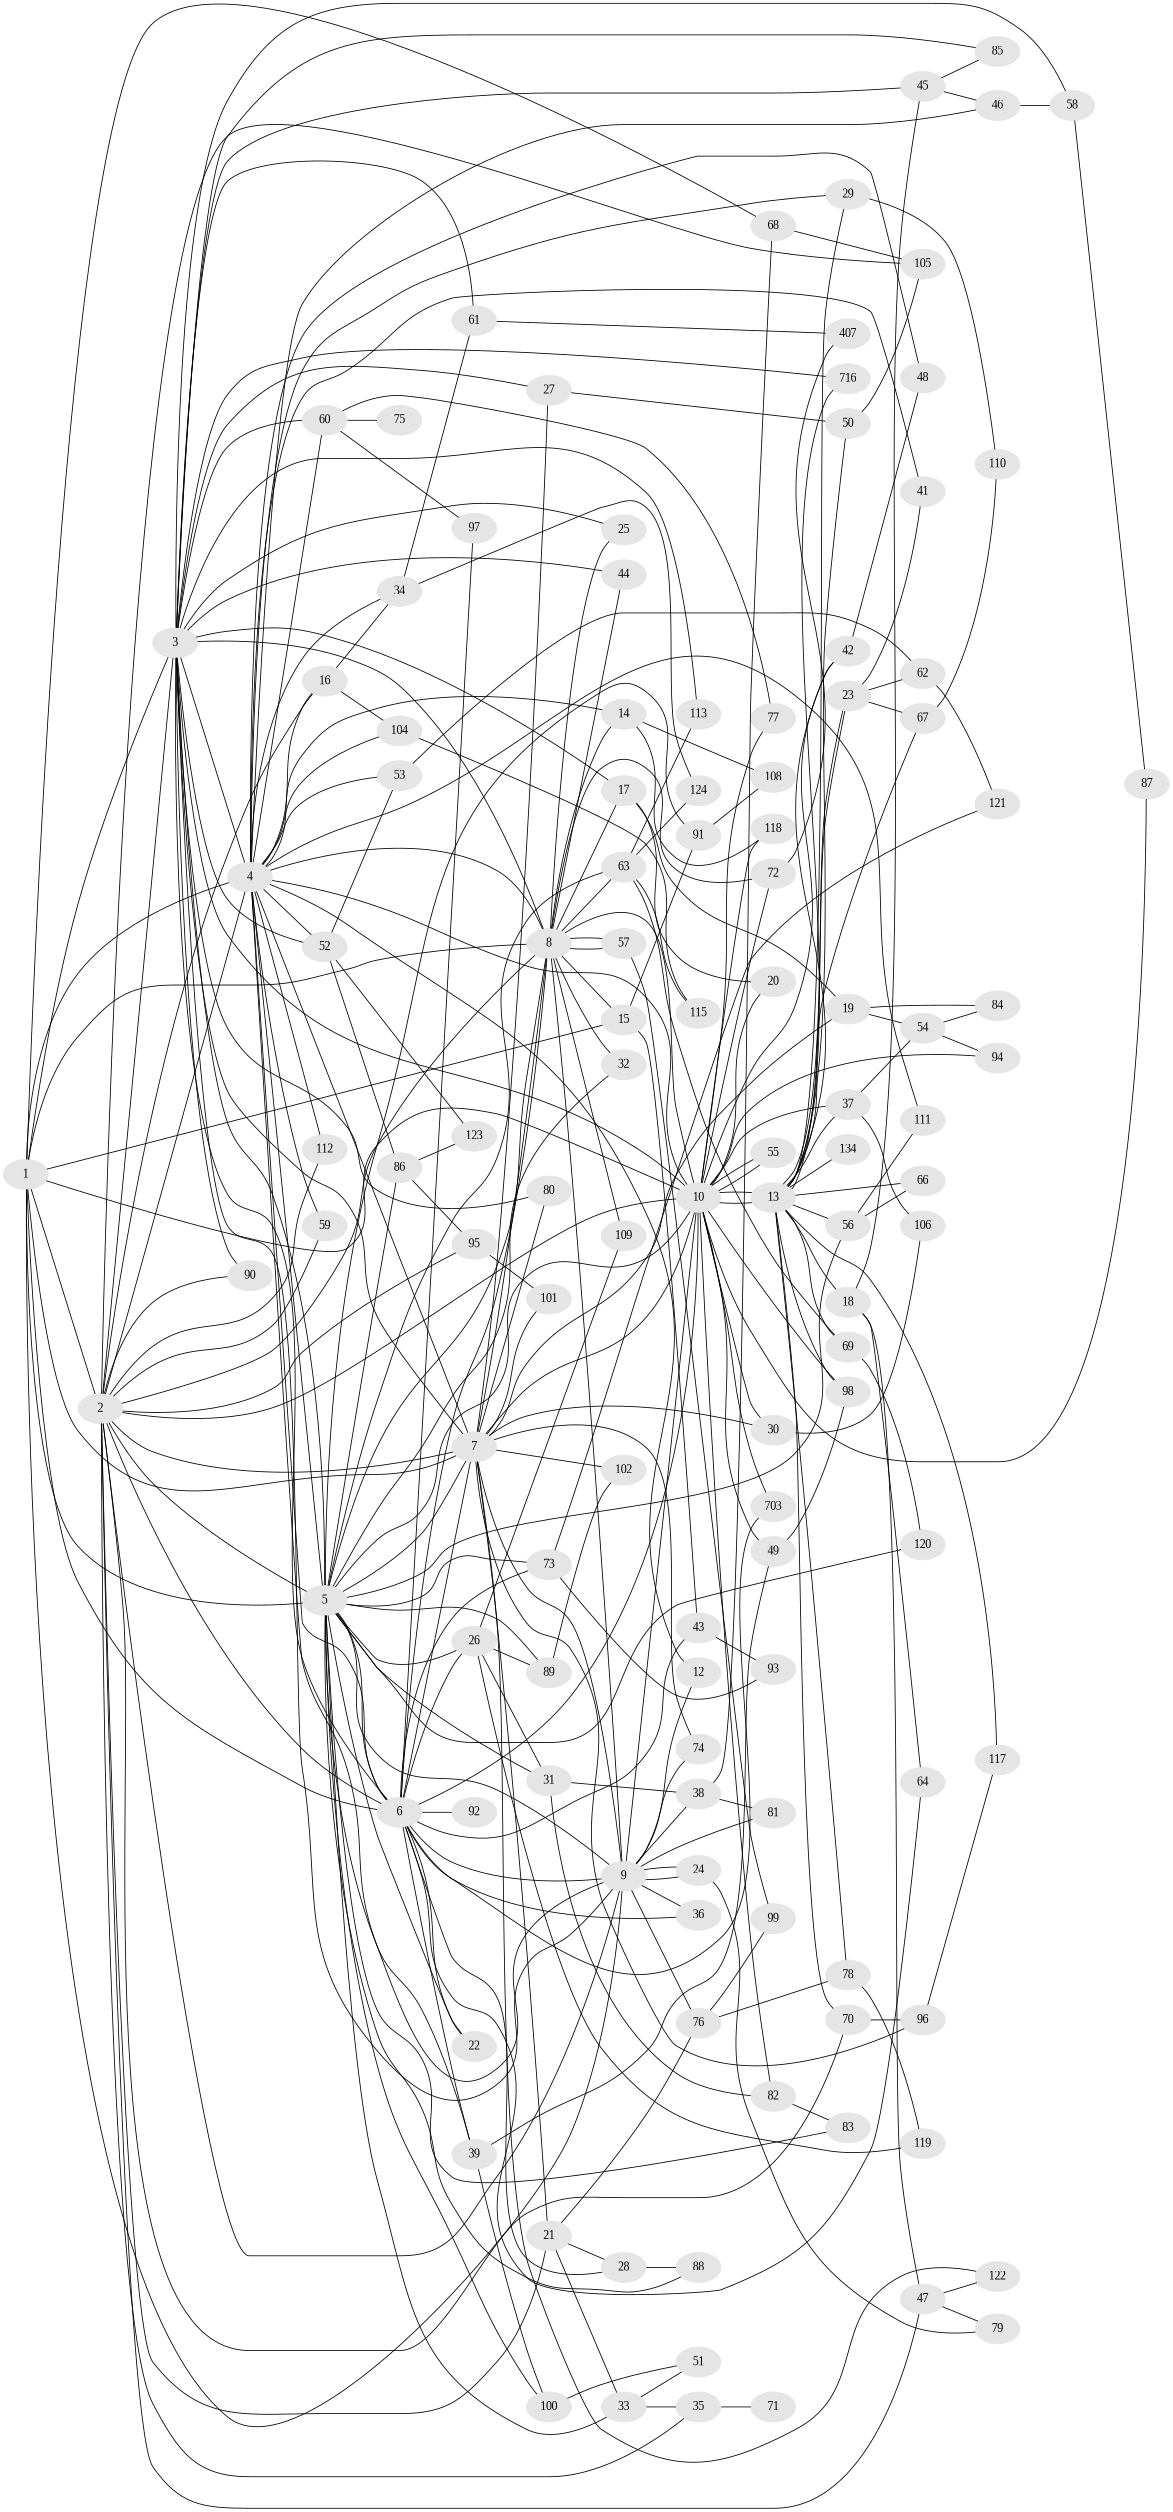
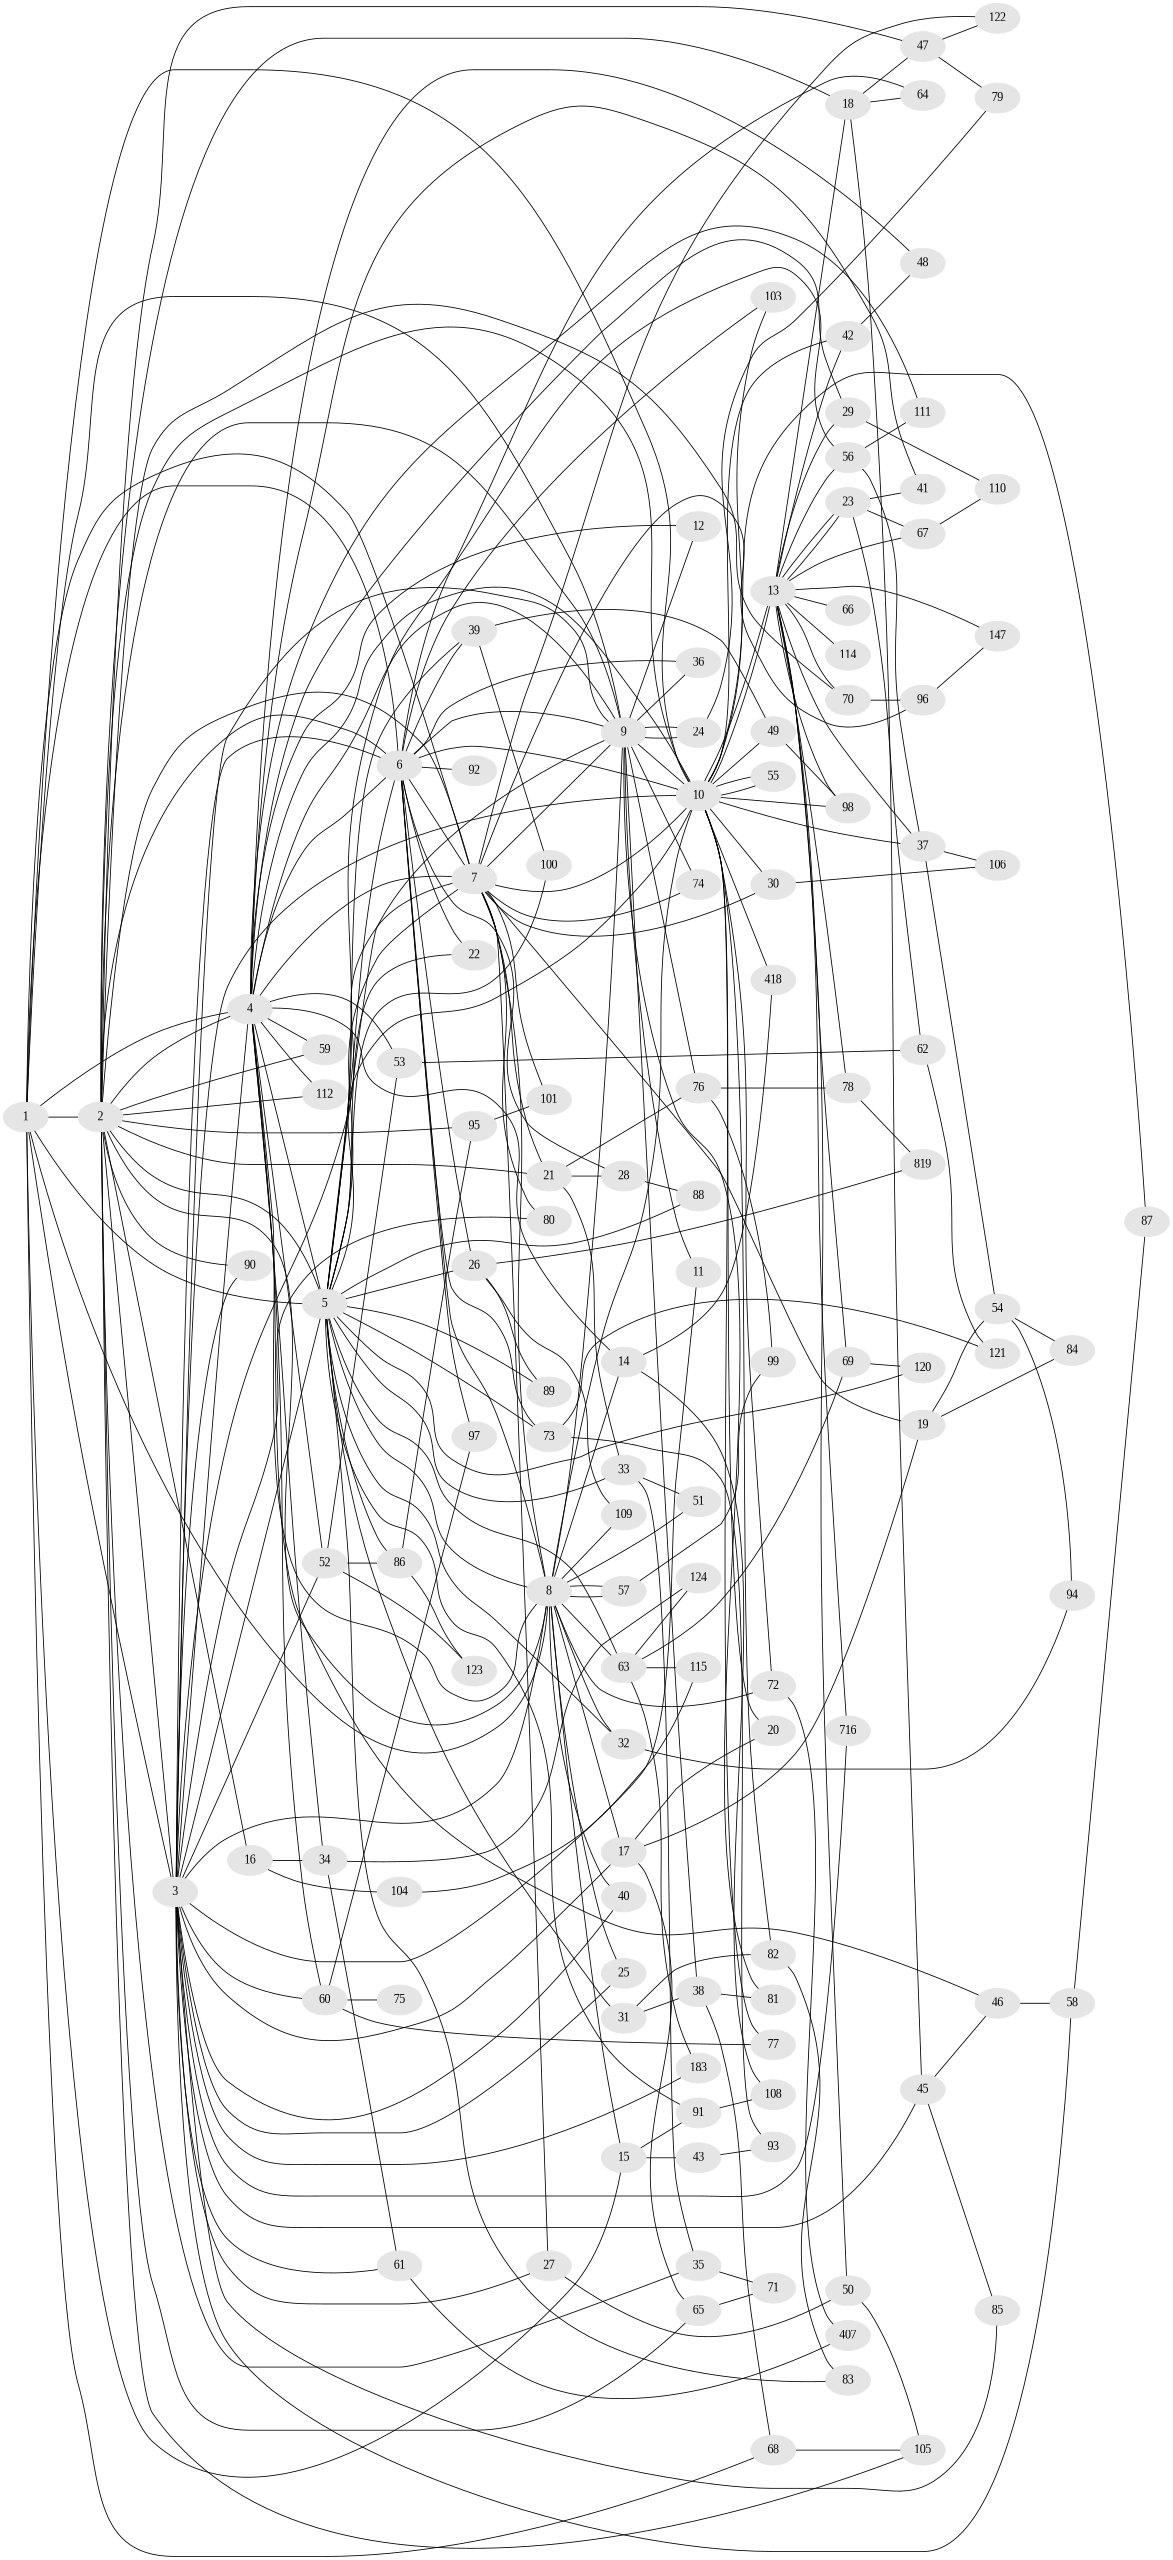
edge "18" -- "2": added
node "44": label "44" -> "40"
node "113": label "113" -> "183"
edge "16" -- "4": removed
edge "104" -- "4": removed
node "118": label "118" -> "418"
edge "94" -- "10": now "94" -- "32"
node "134": label "134" -> "114"
edge "66" -- "56": now "37" -- "56"
node "11": added
node "102": removed
node "703": label "703" -> "103"
edge "26" -- "31": removed
node "117": label "117" -> "147"
edge "43" -- "6": removed
node "119": label "119" -> "819"
node "65": added
edge "51" -- "100": now "51" -- "8"
